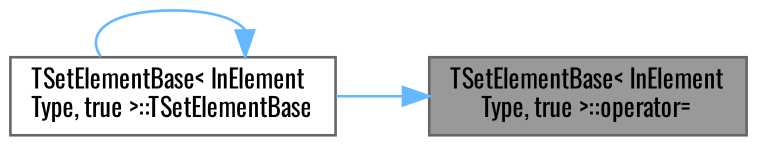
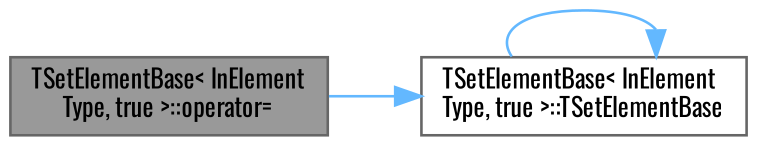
edge "TSetElementBase< InElement Type, true >::TSetElementBase" -> "TSetElementBase< InElement Type, true >::operator=": reversed
